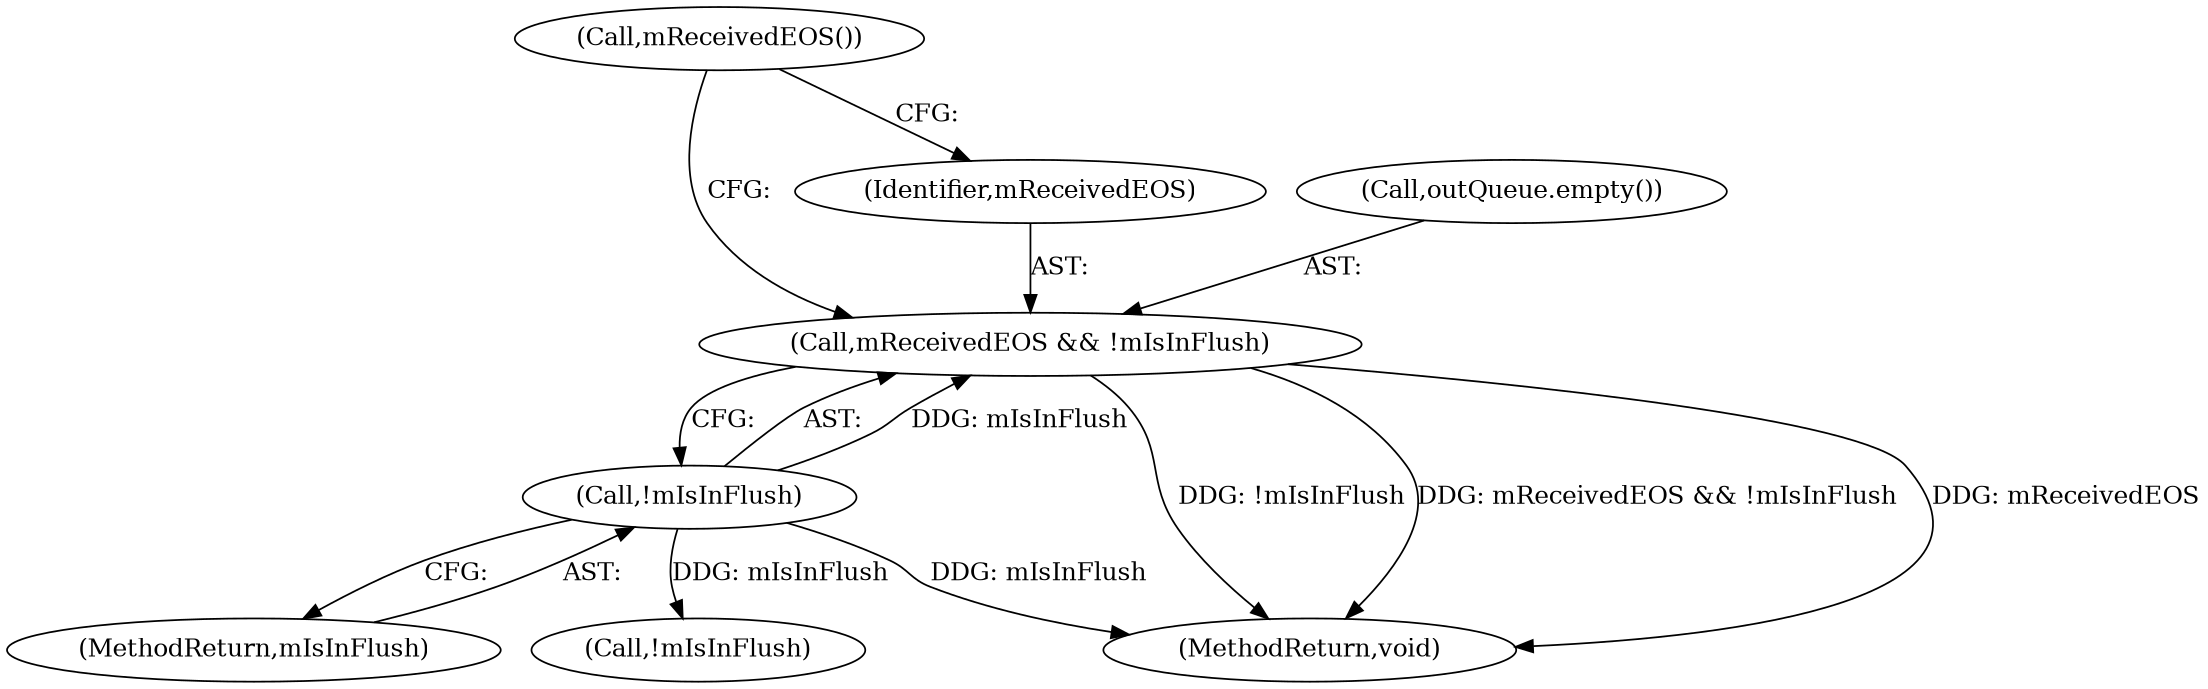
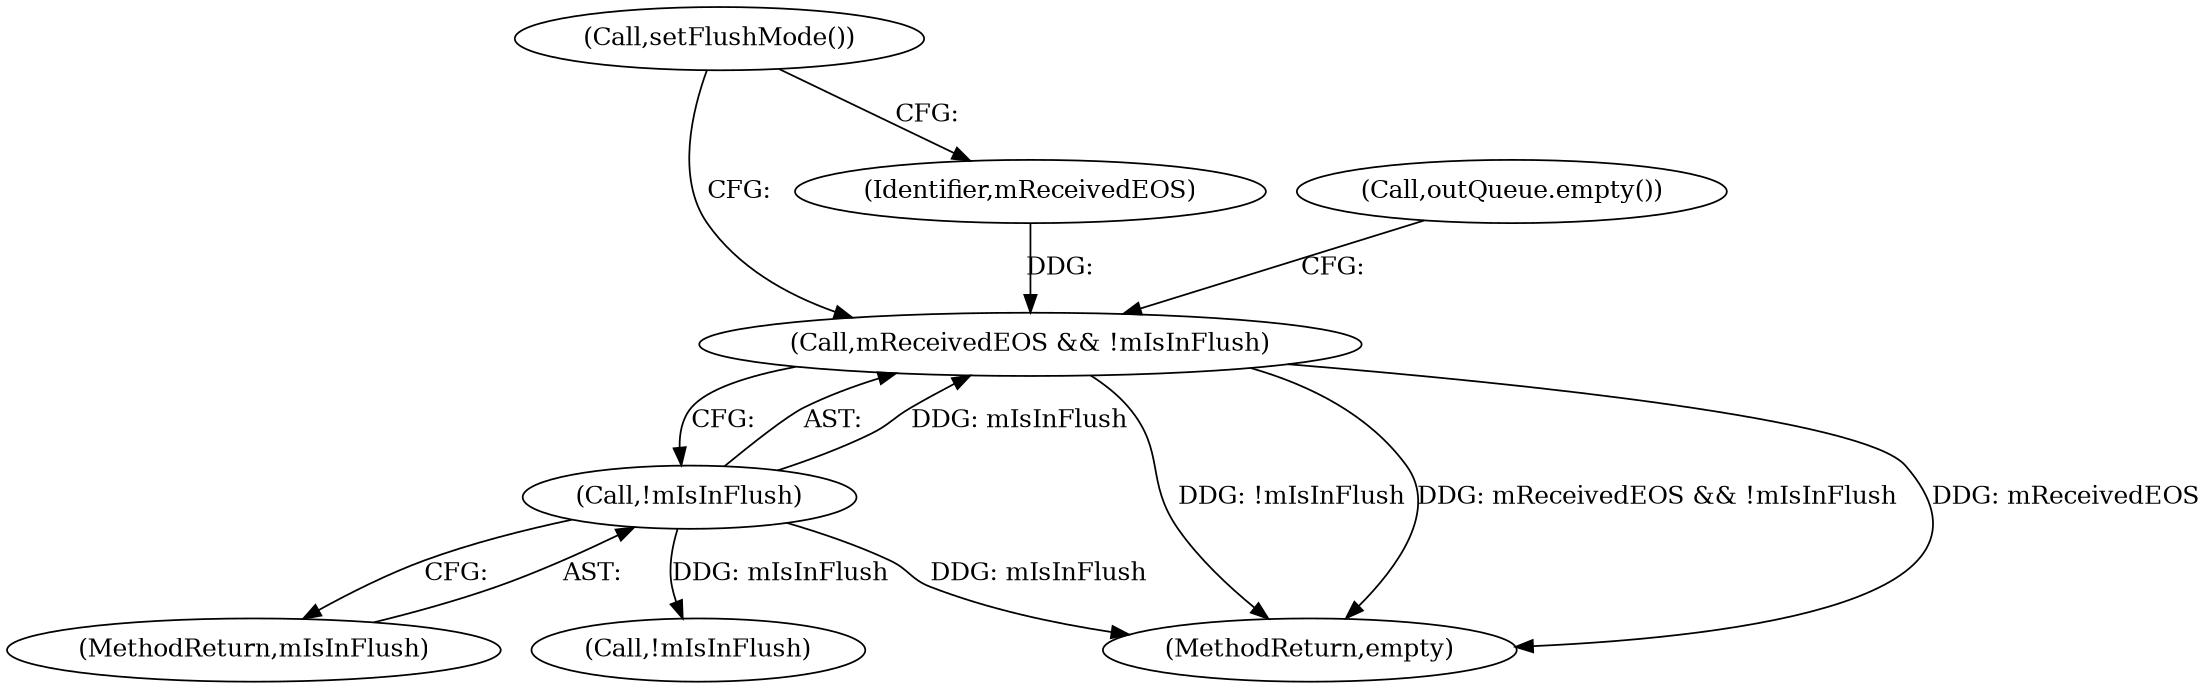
node "(Call,mReceivedEOS())": label "(Call,mReceivedEOS())" -> "(Call,setFlushMode())"
edge "(Identifier,mReceivedEOS)" -> "(Call,mReceivedEOS && !mIsInFlush)": label "AST: " -> "DDG: "
edge "(Call,outQueue.empty())" -> "(Call,mReceivedEOS && !mIsInFlush)": label "AST: " -> "CFG: "
node "(MethodReturn,void)": label "(MethodReturn,void)" -> "(MethodReturn,empty)"
